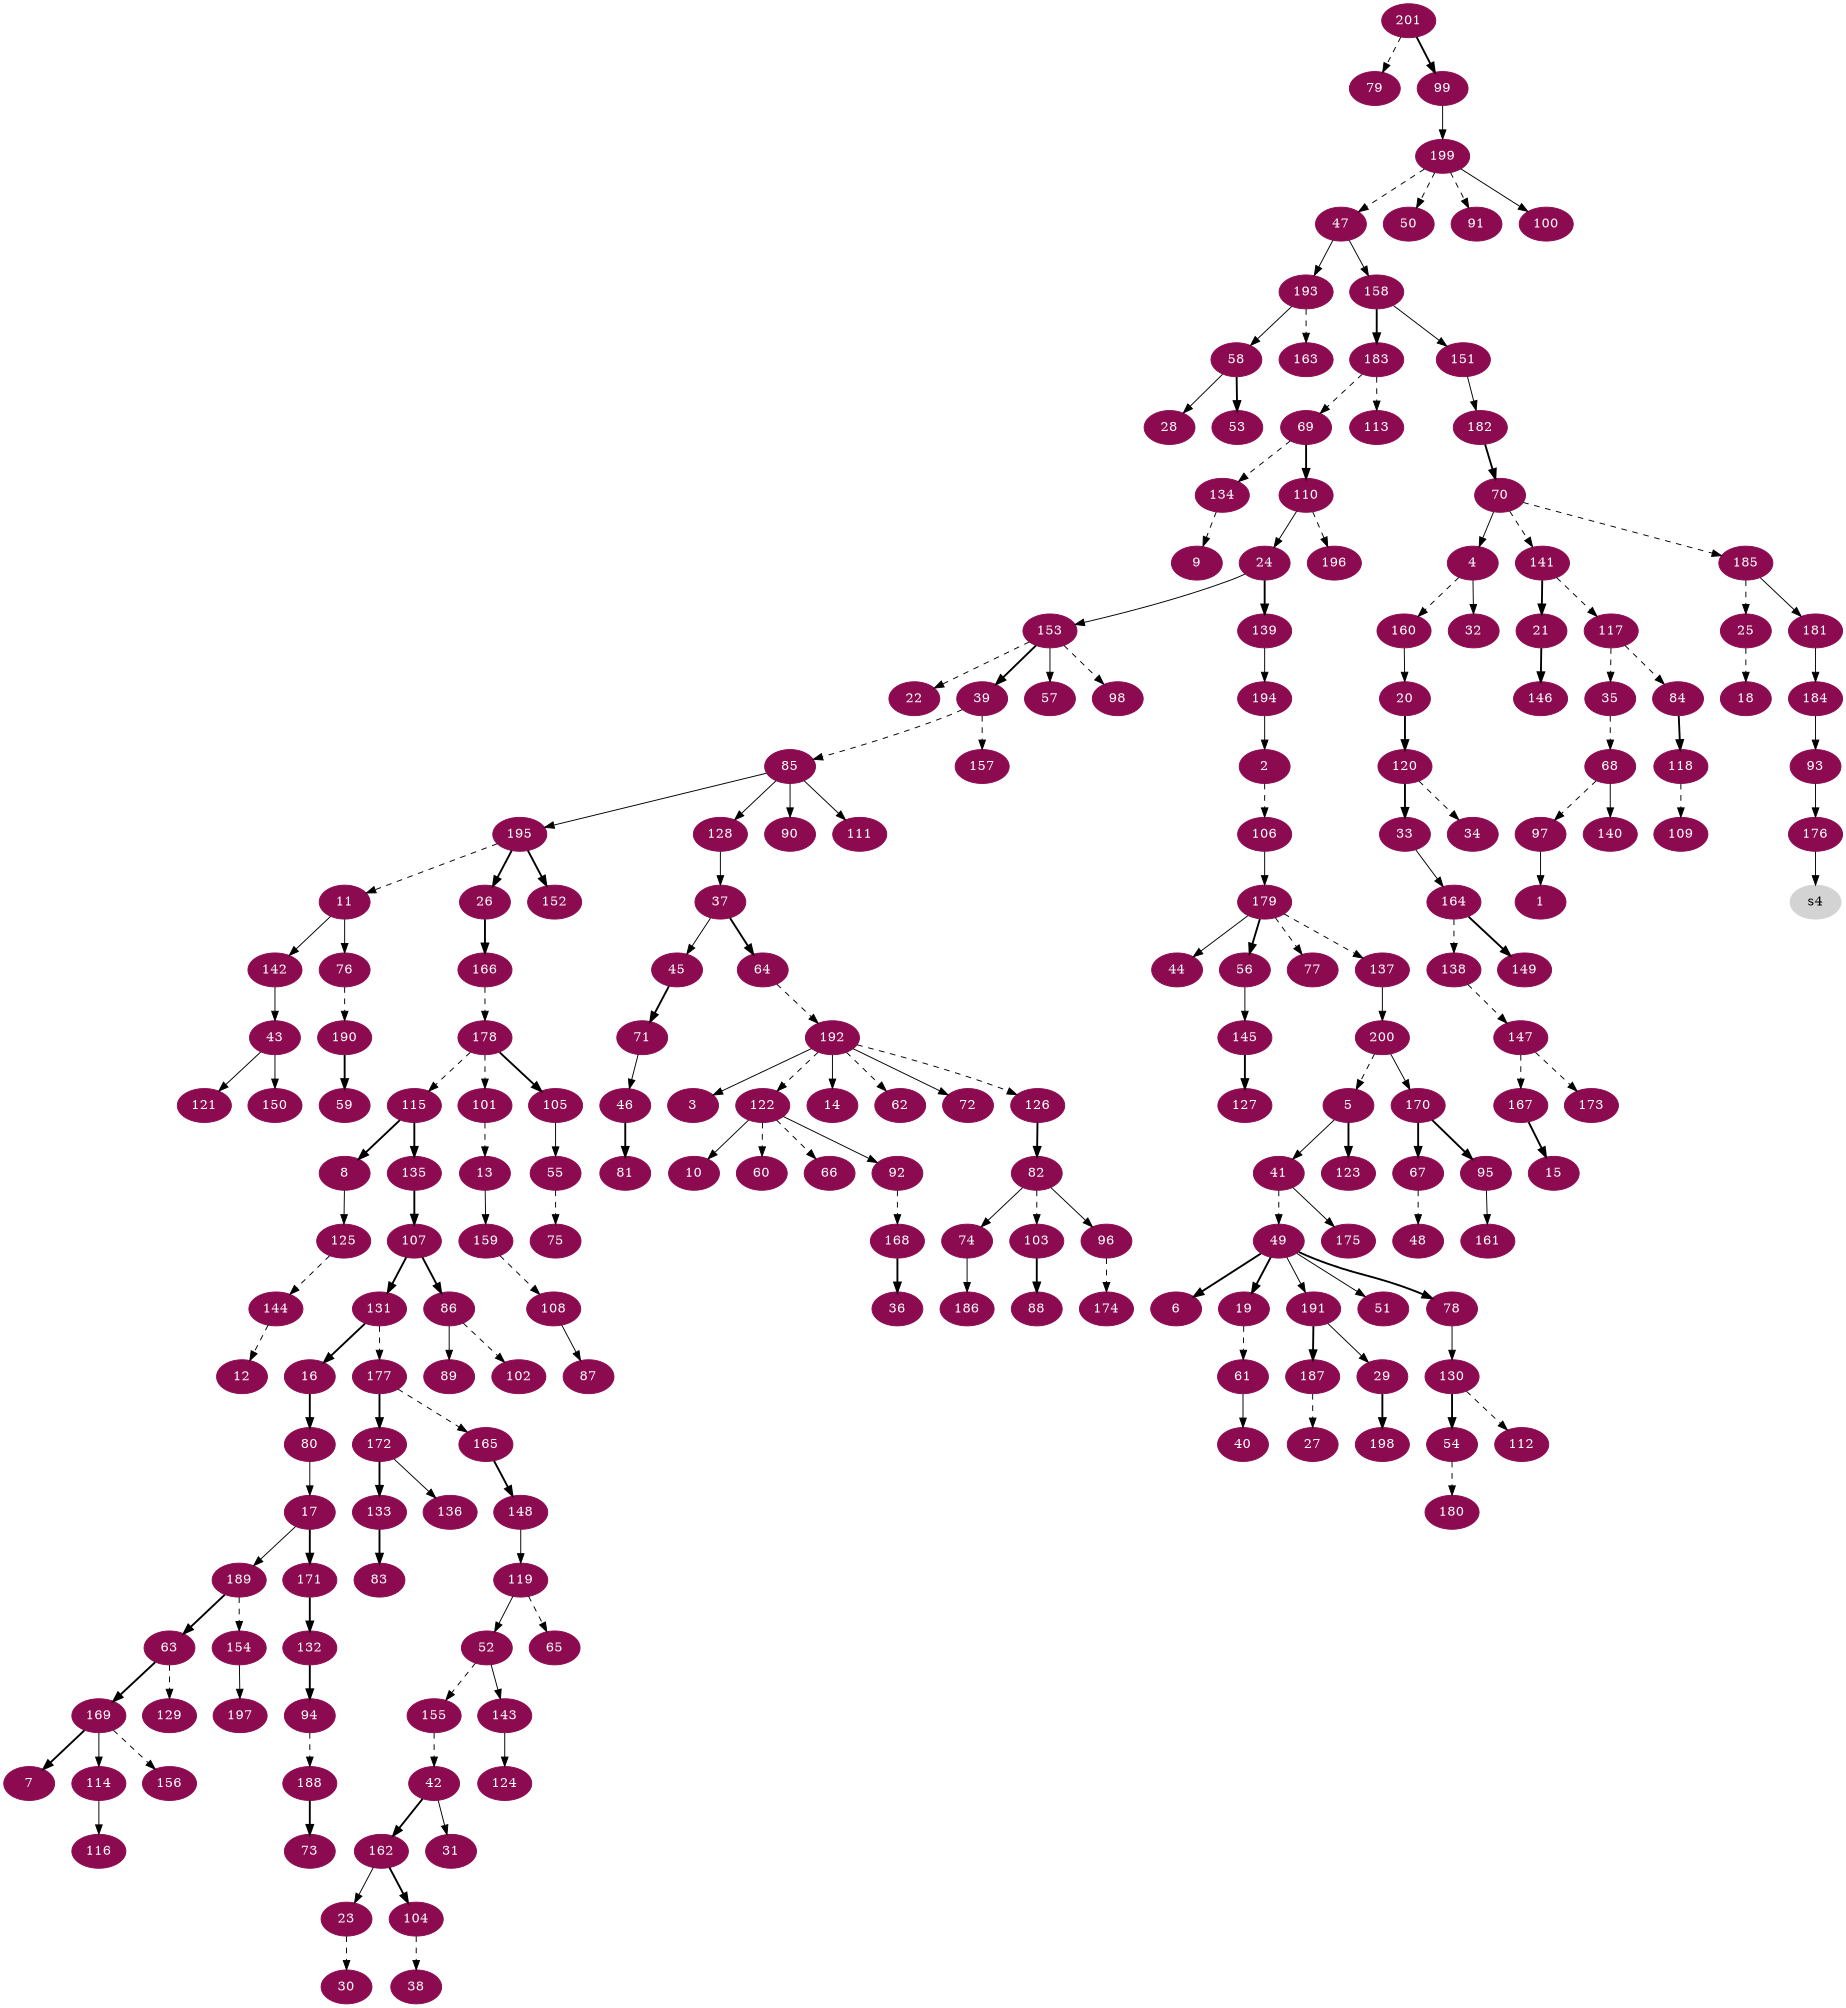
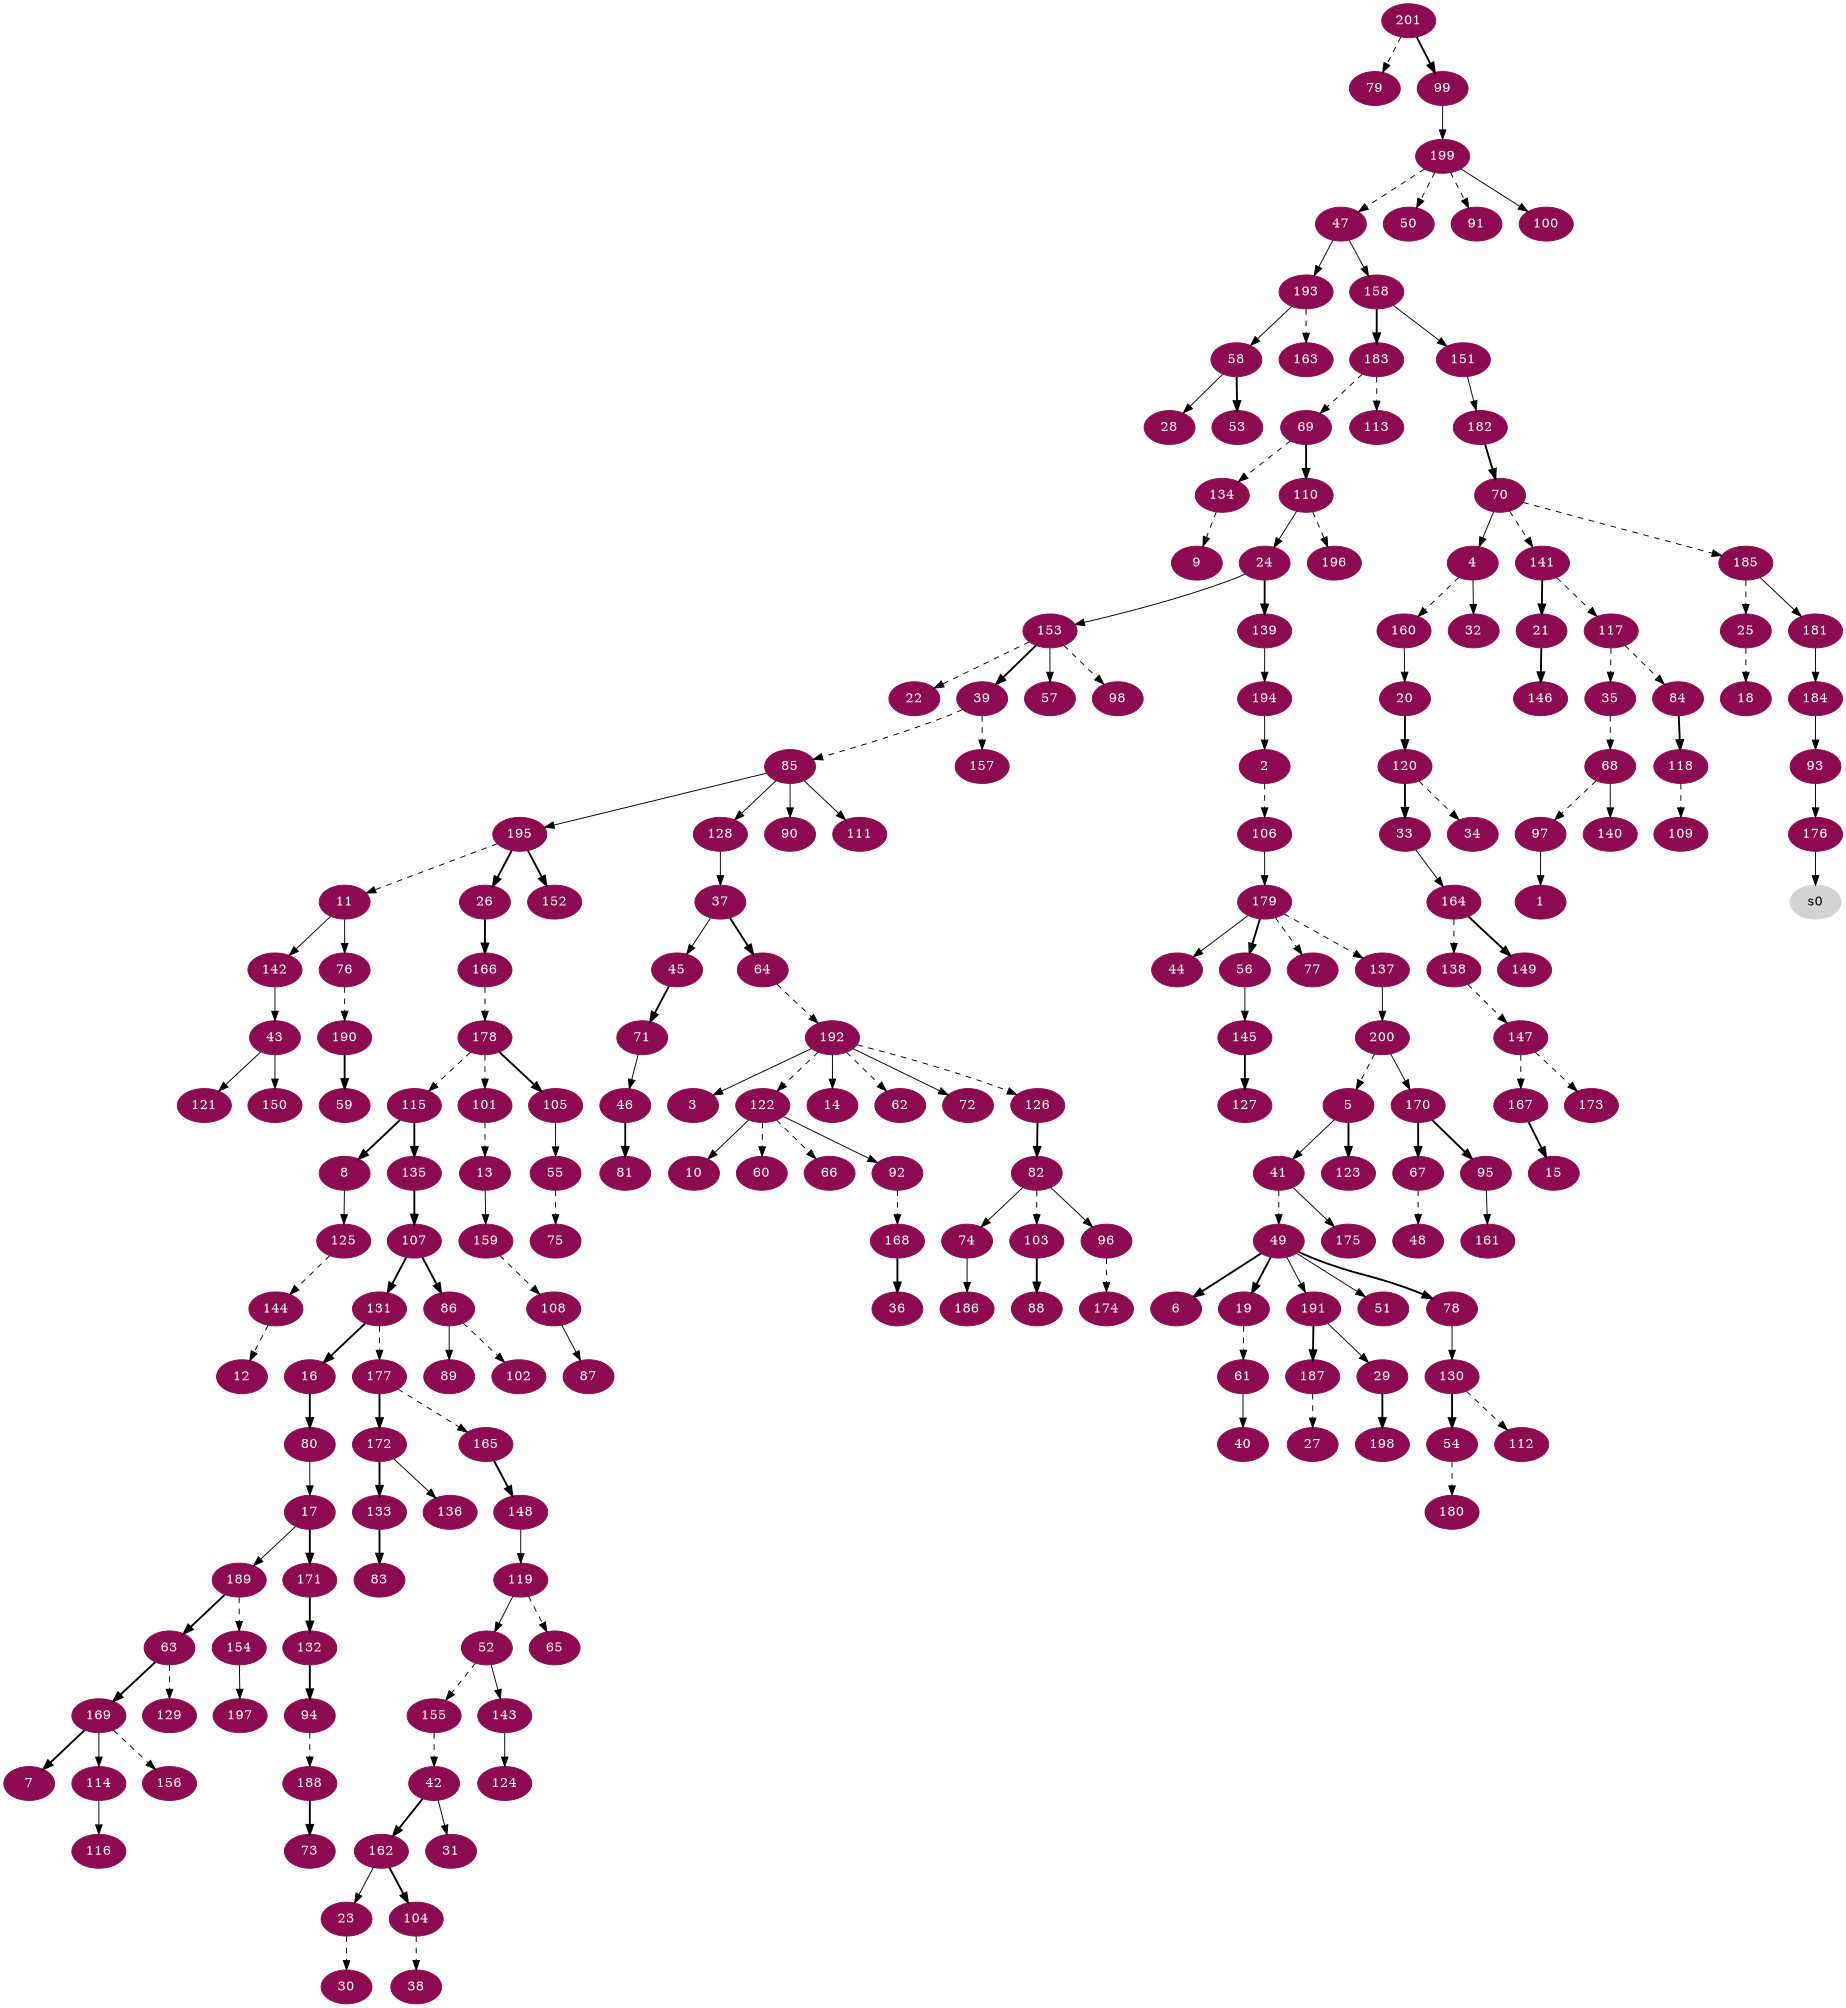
node "s4": label "s4" -> "s0"
